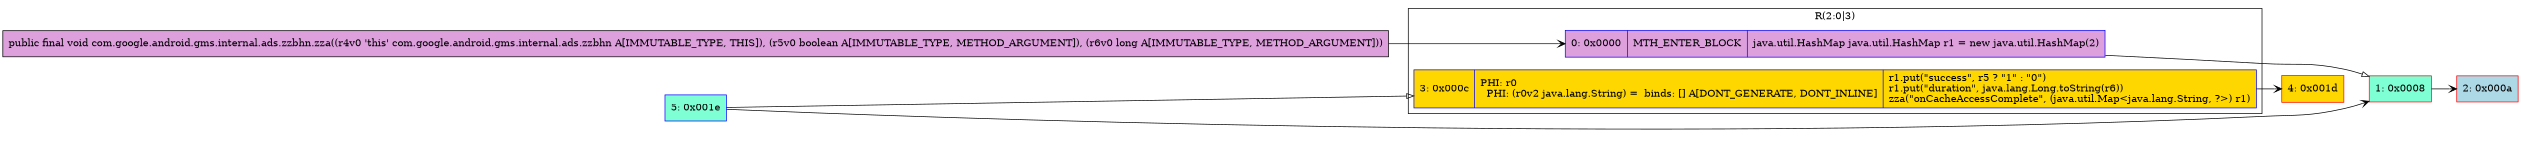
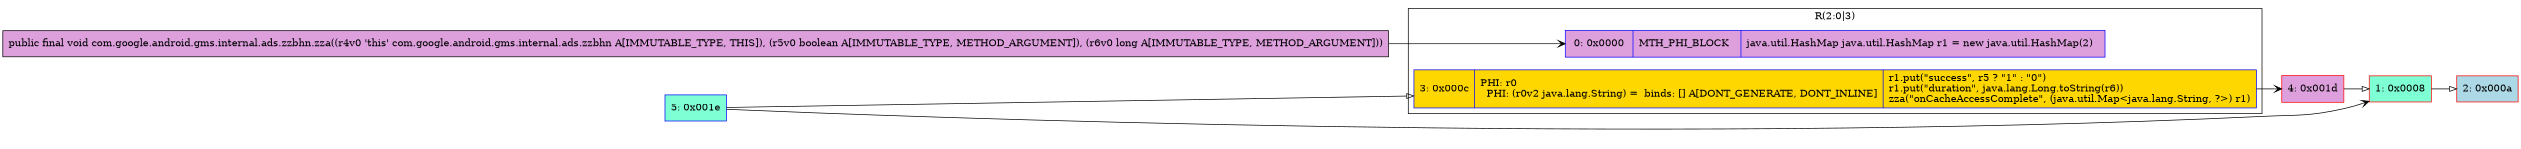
node "0: 0x0000": text "MTH_ENTER_BLOCK" -> "MTH_PHI_BLOCK"
edge "0: 0x0000" -> "1: 0x0008": now "4: 0x001d" -> "1: 0x0008"
node "4: 0x001d": fillcolor gold -> plum
edge "1: 0x0008" -> "2: 0x000a": arrowhead vee -> onormal
